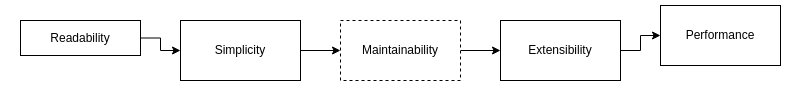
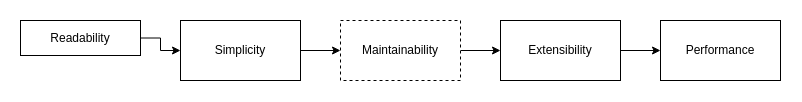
node "Performance": moved (721, 36) -> (721, 51)
